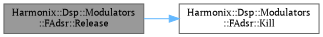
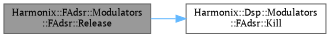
node "Harmonix::Dsp::Modulators ::FAdsr::Release": label "Harmonix::Dsp::Modulators ::FAdsr::Release" -> "Harmonix::FAdsr::Modulators ::FAdsr::Release"
